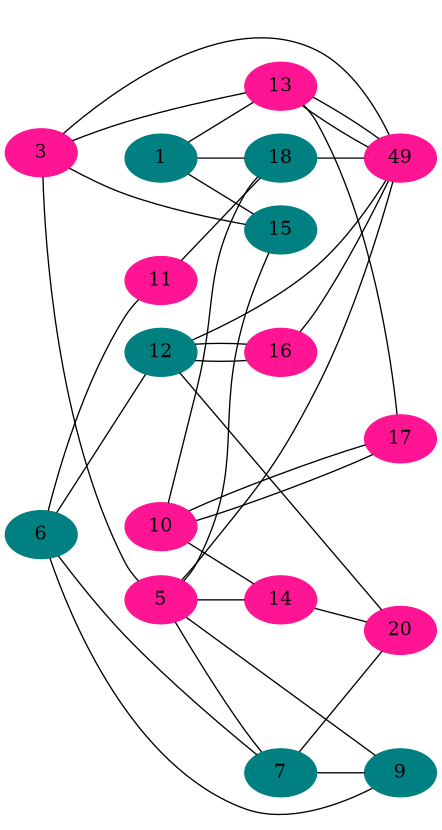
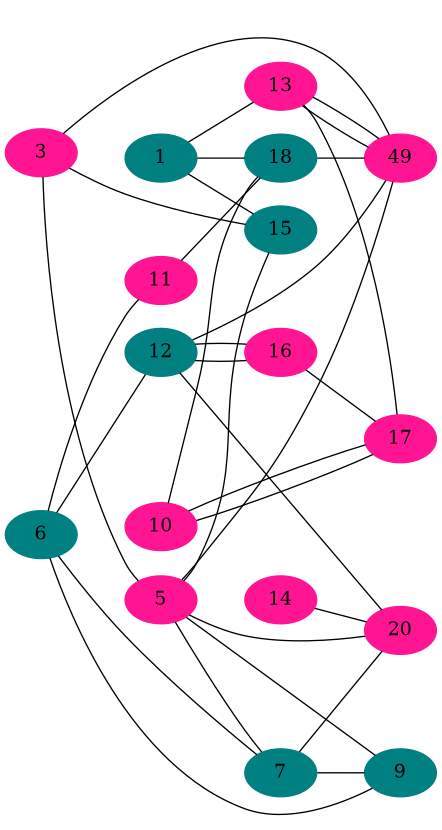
edge "13" -- "3": removed
edge "49" -- "16": now "17" -- "16"
edge "10" -- "14": removed
edge "5" -- "14": now "5" -- "20"
